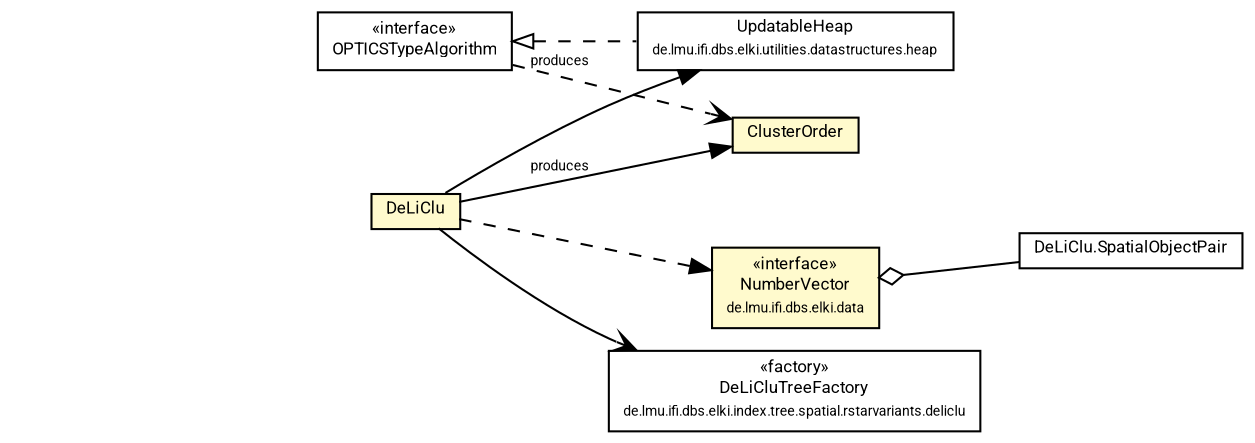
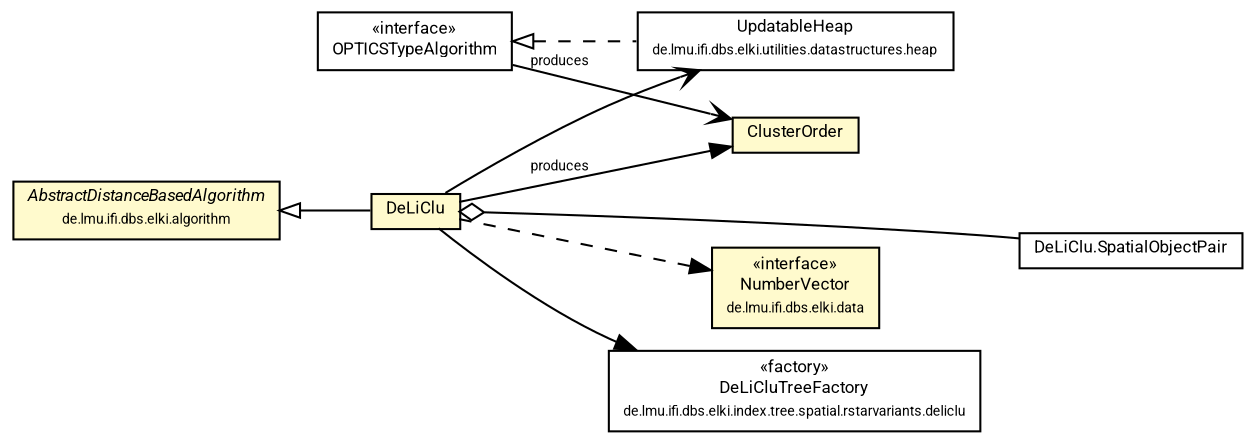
edge "OPTICSTypeAlgorithm" -> "ClusterOrder": style dashed -> solid
edge "DeLiClu" -> "UpdatableHeap": arrowhead normal -> open
node "AbstractDistanceBasedAlgorithm": added
edge "DeLiClu.SpatialObjectPair" -> "NumberVector": now "DeLiClu.SpatialObjectPair" -> "DeLiClu"
edge "DeLiClu" -> "DeLiCluTreeFactory": arrowhead open -> normal
